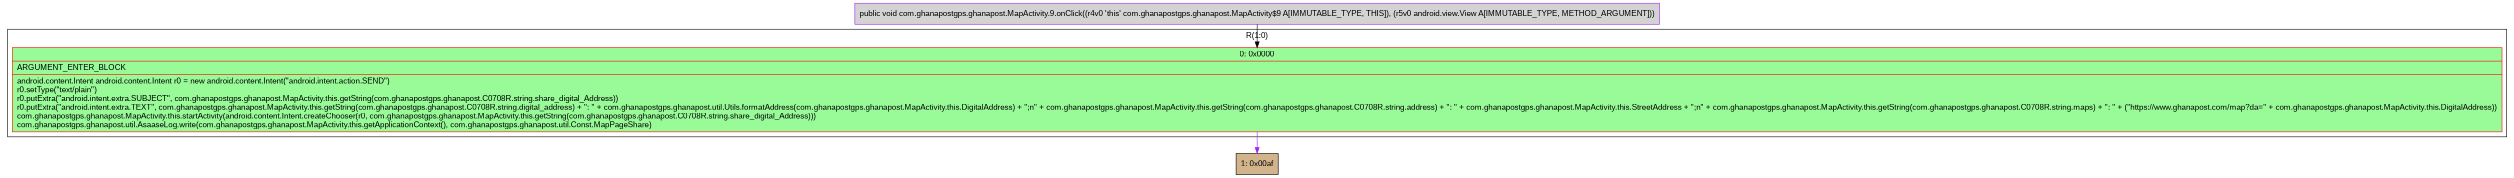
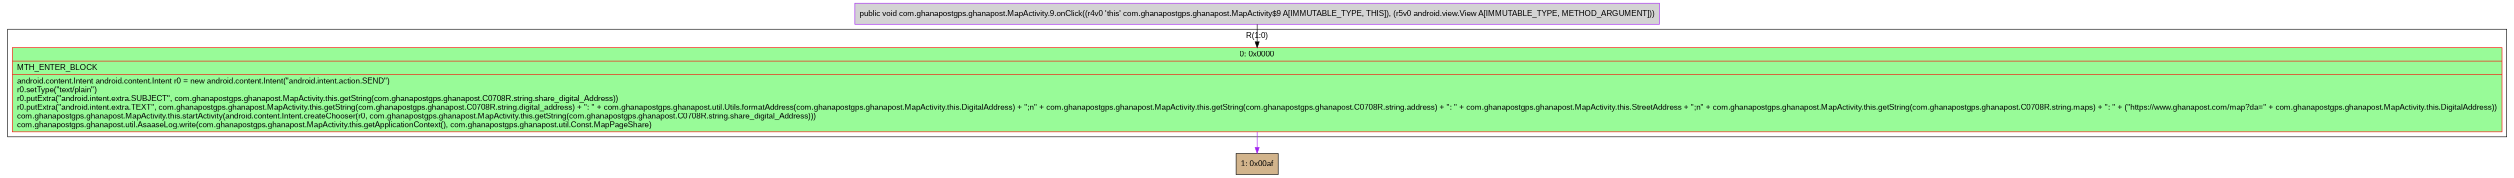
node "0: 0x0000": text "ARGUMENT_ENTER_BLOCK" -> "MTH_ENTER_BLOCK"
